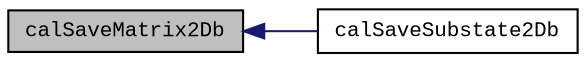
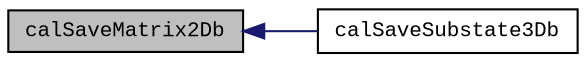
node "calSaveSubstate2Db": label "calSaveSubstate2Db" -> "calSaveSubstate3Db"
